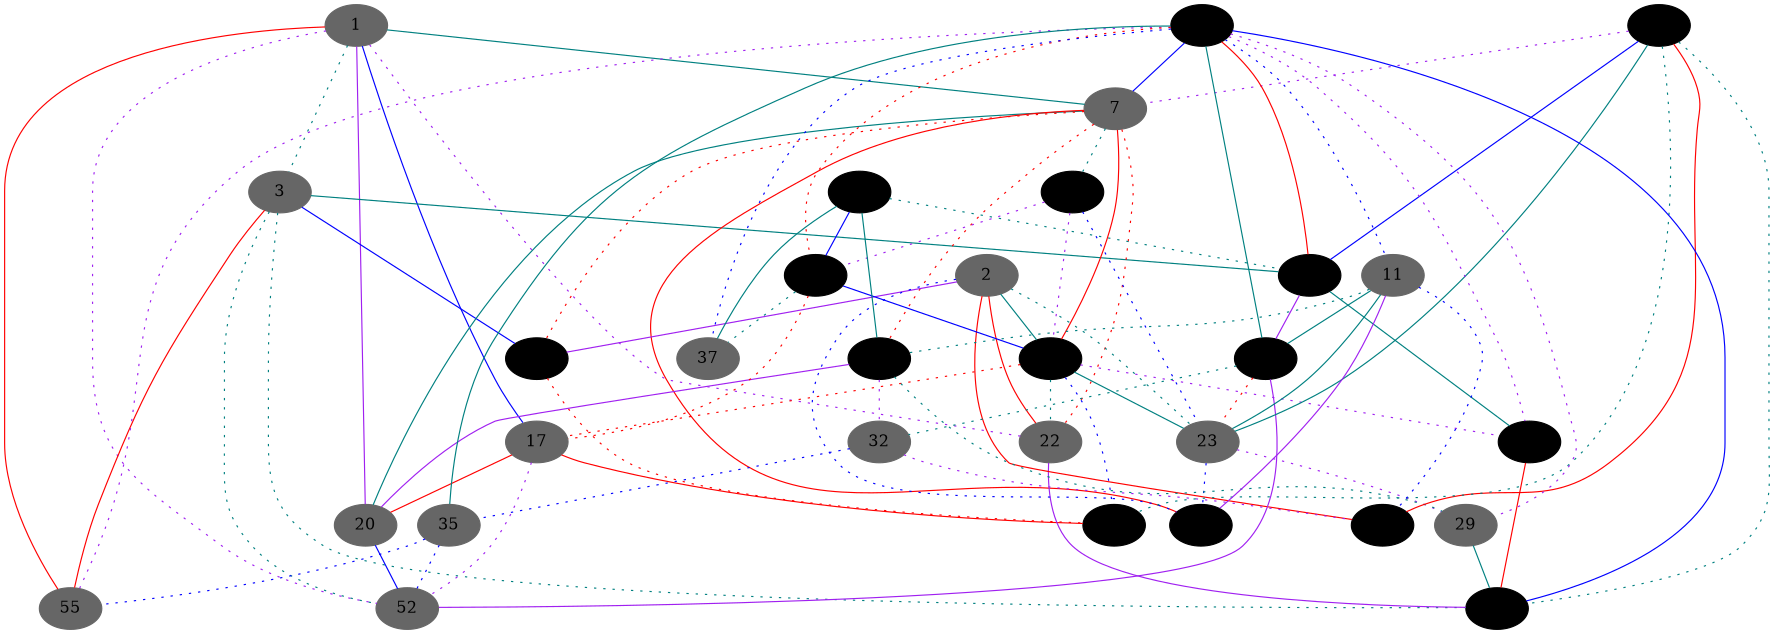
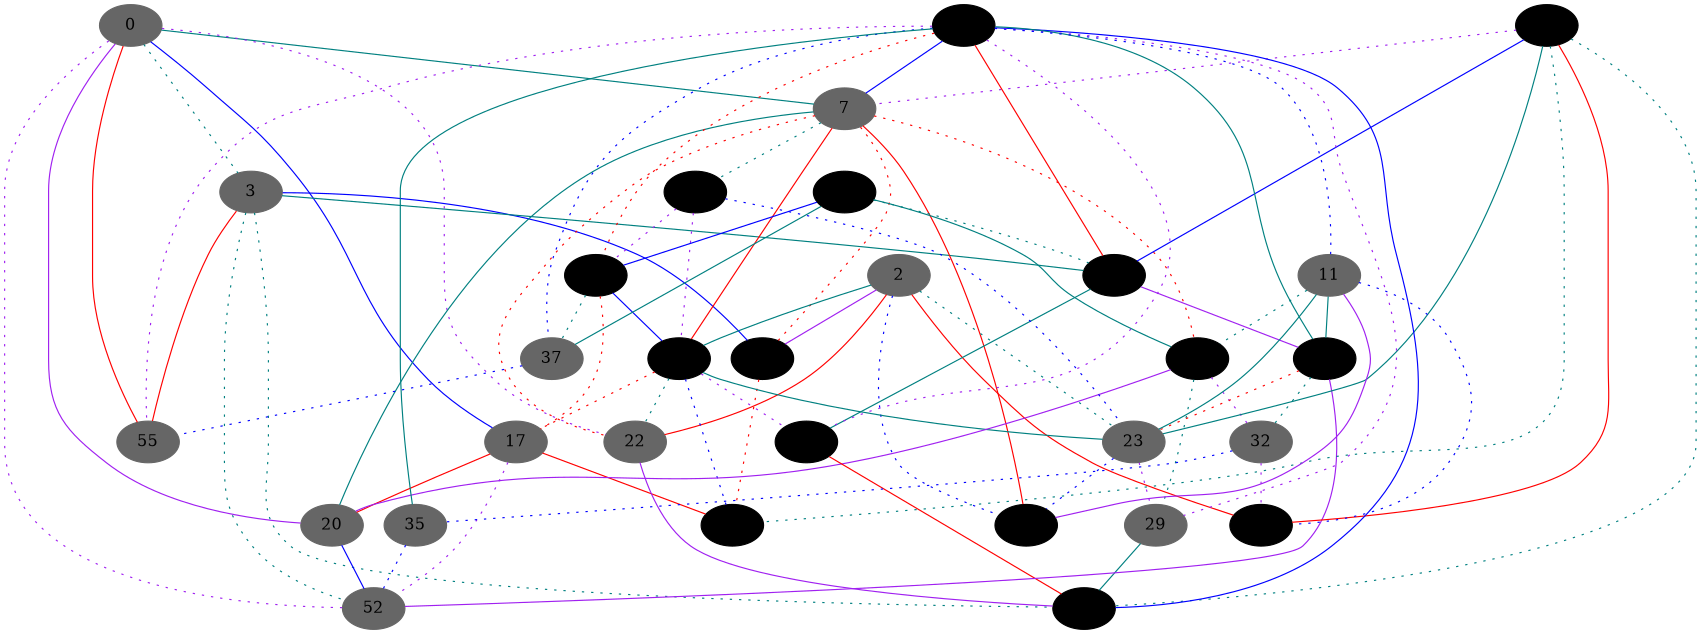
node "1": label "1" -> "0"
edge "35" -- "55": now "37" -- "55"
